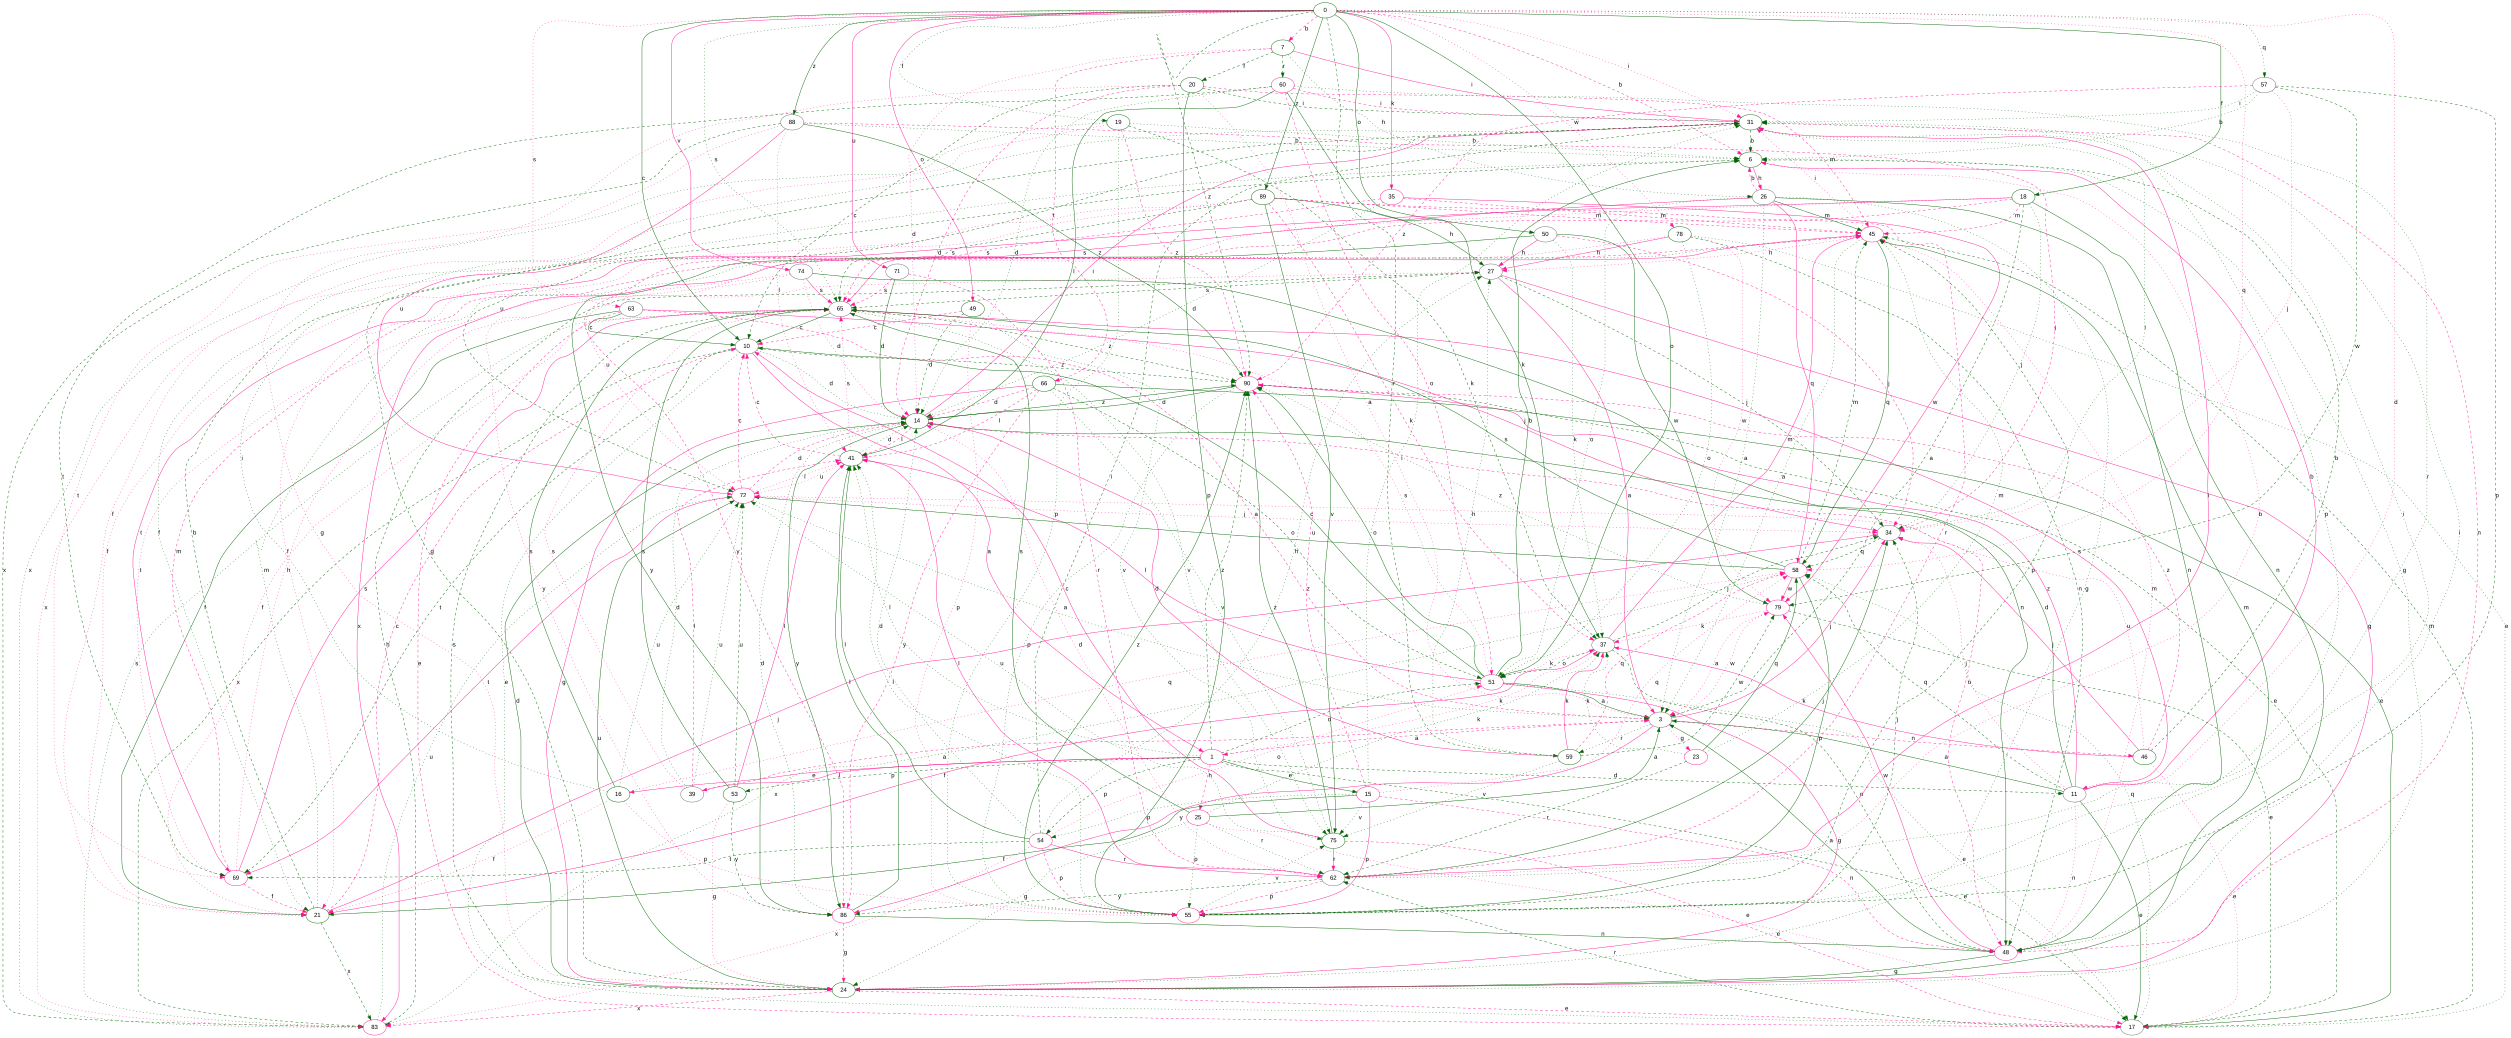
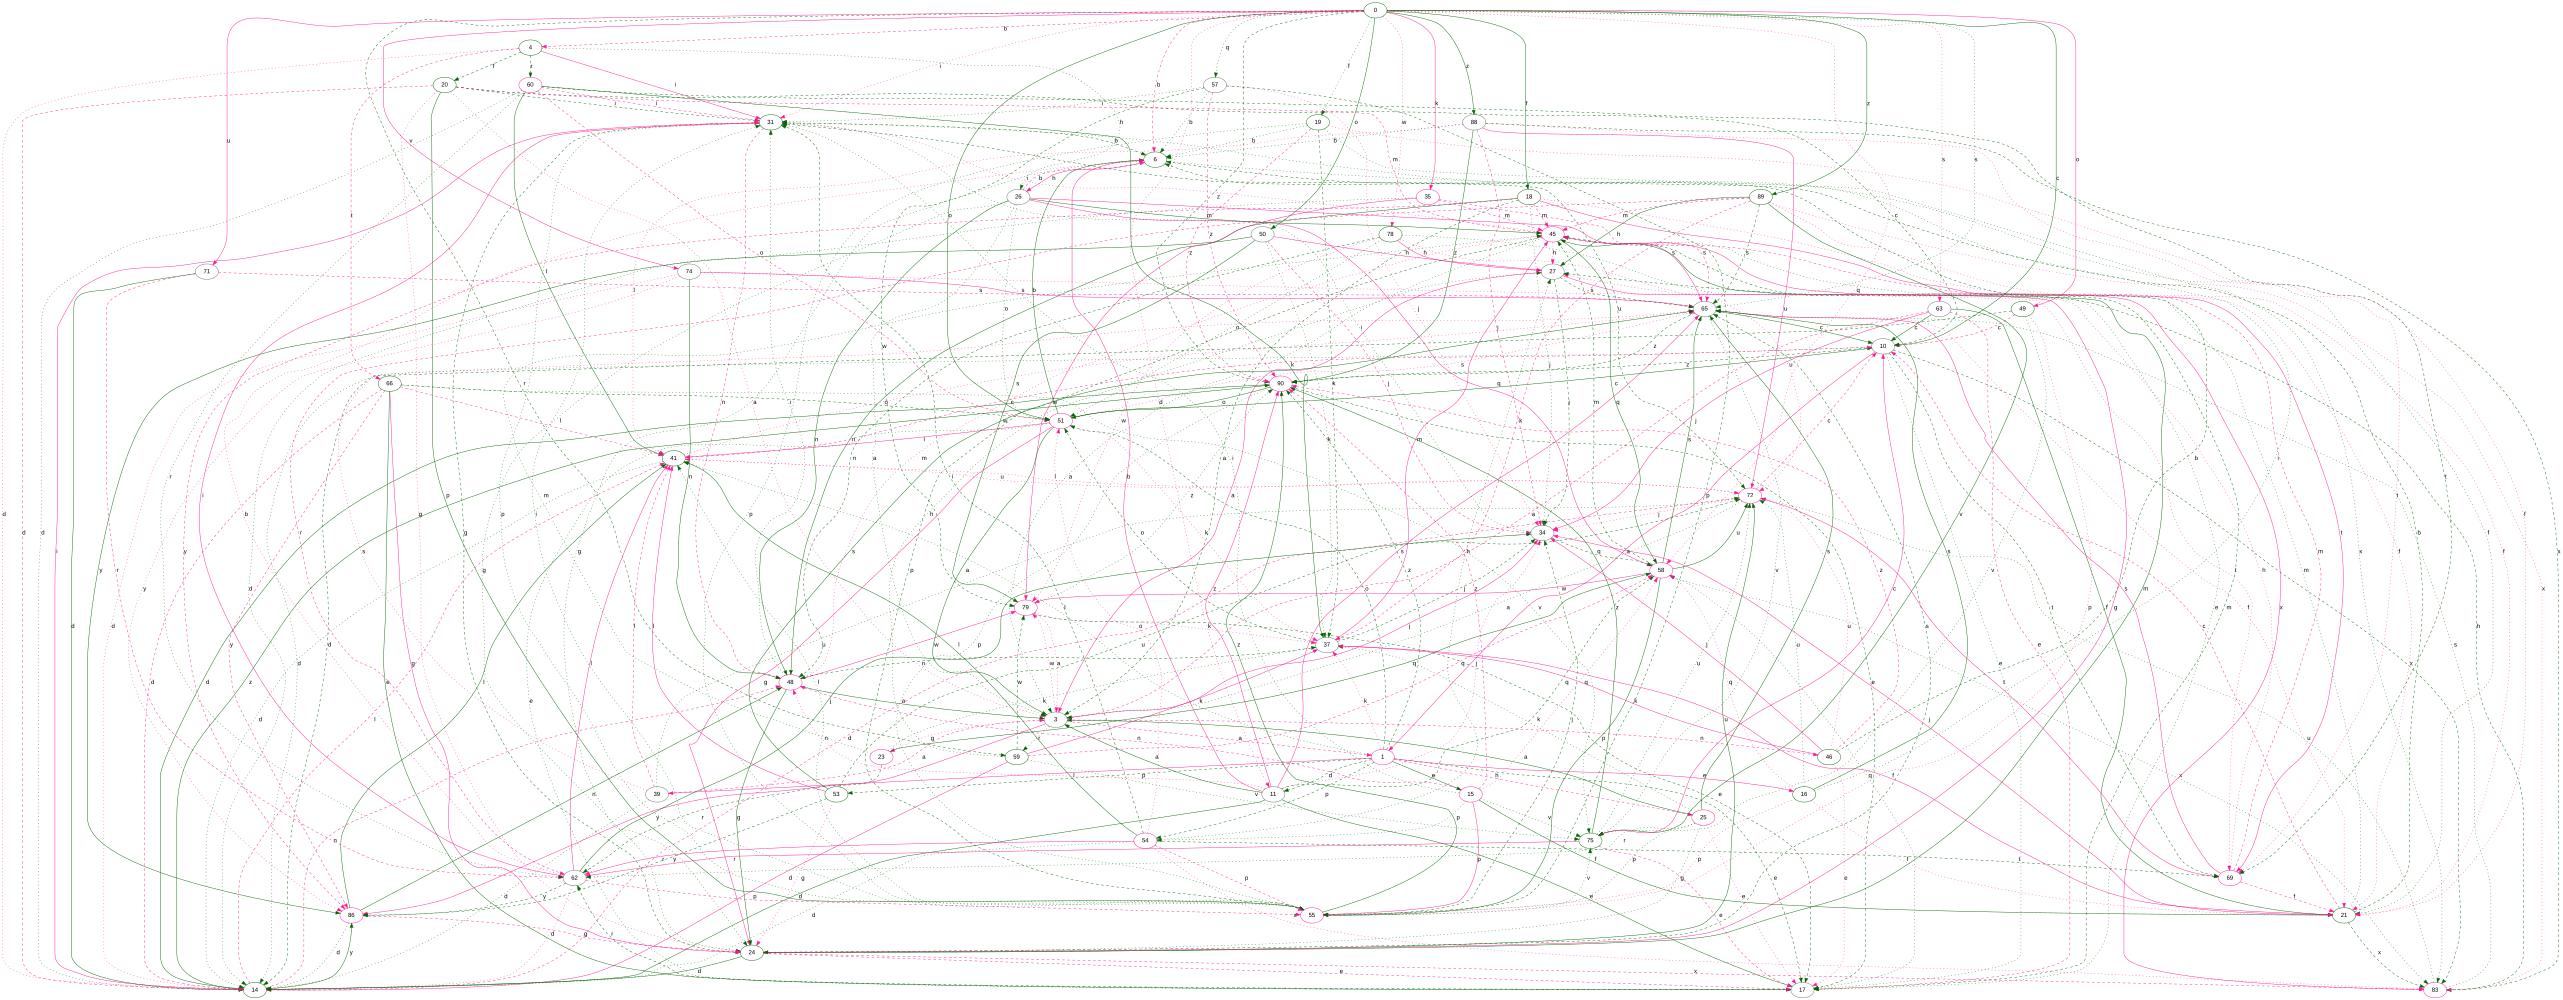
node "7": label "7" -> "4"
edge "51" -> "90": reversed
